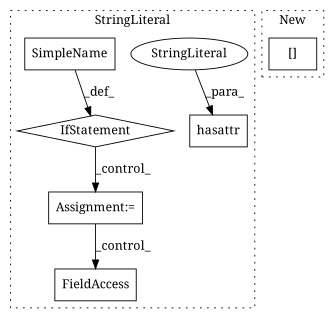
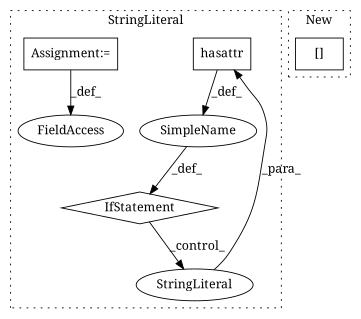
node "SimpleName": shape box -> ellipse
edge "hasattr" -> "SimpleName": added, label "_def_"
edge "IfStatement" -> "Assignment:=": now "IfStatement" -> "StringLiteral"
edge "Assignment:=" -> "FieldAccess": label "_control_" -> "_def_"
node "FieldAccess": shape box -> ellipse
